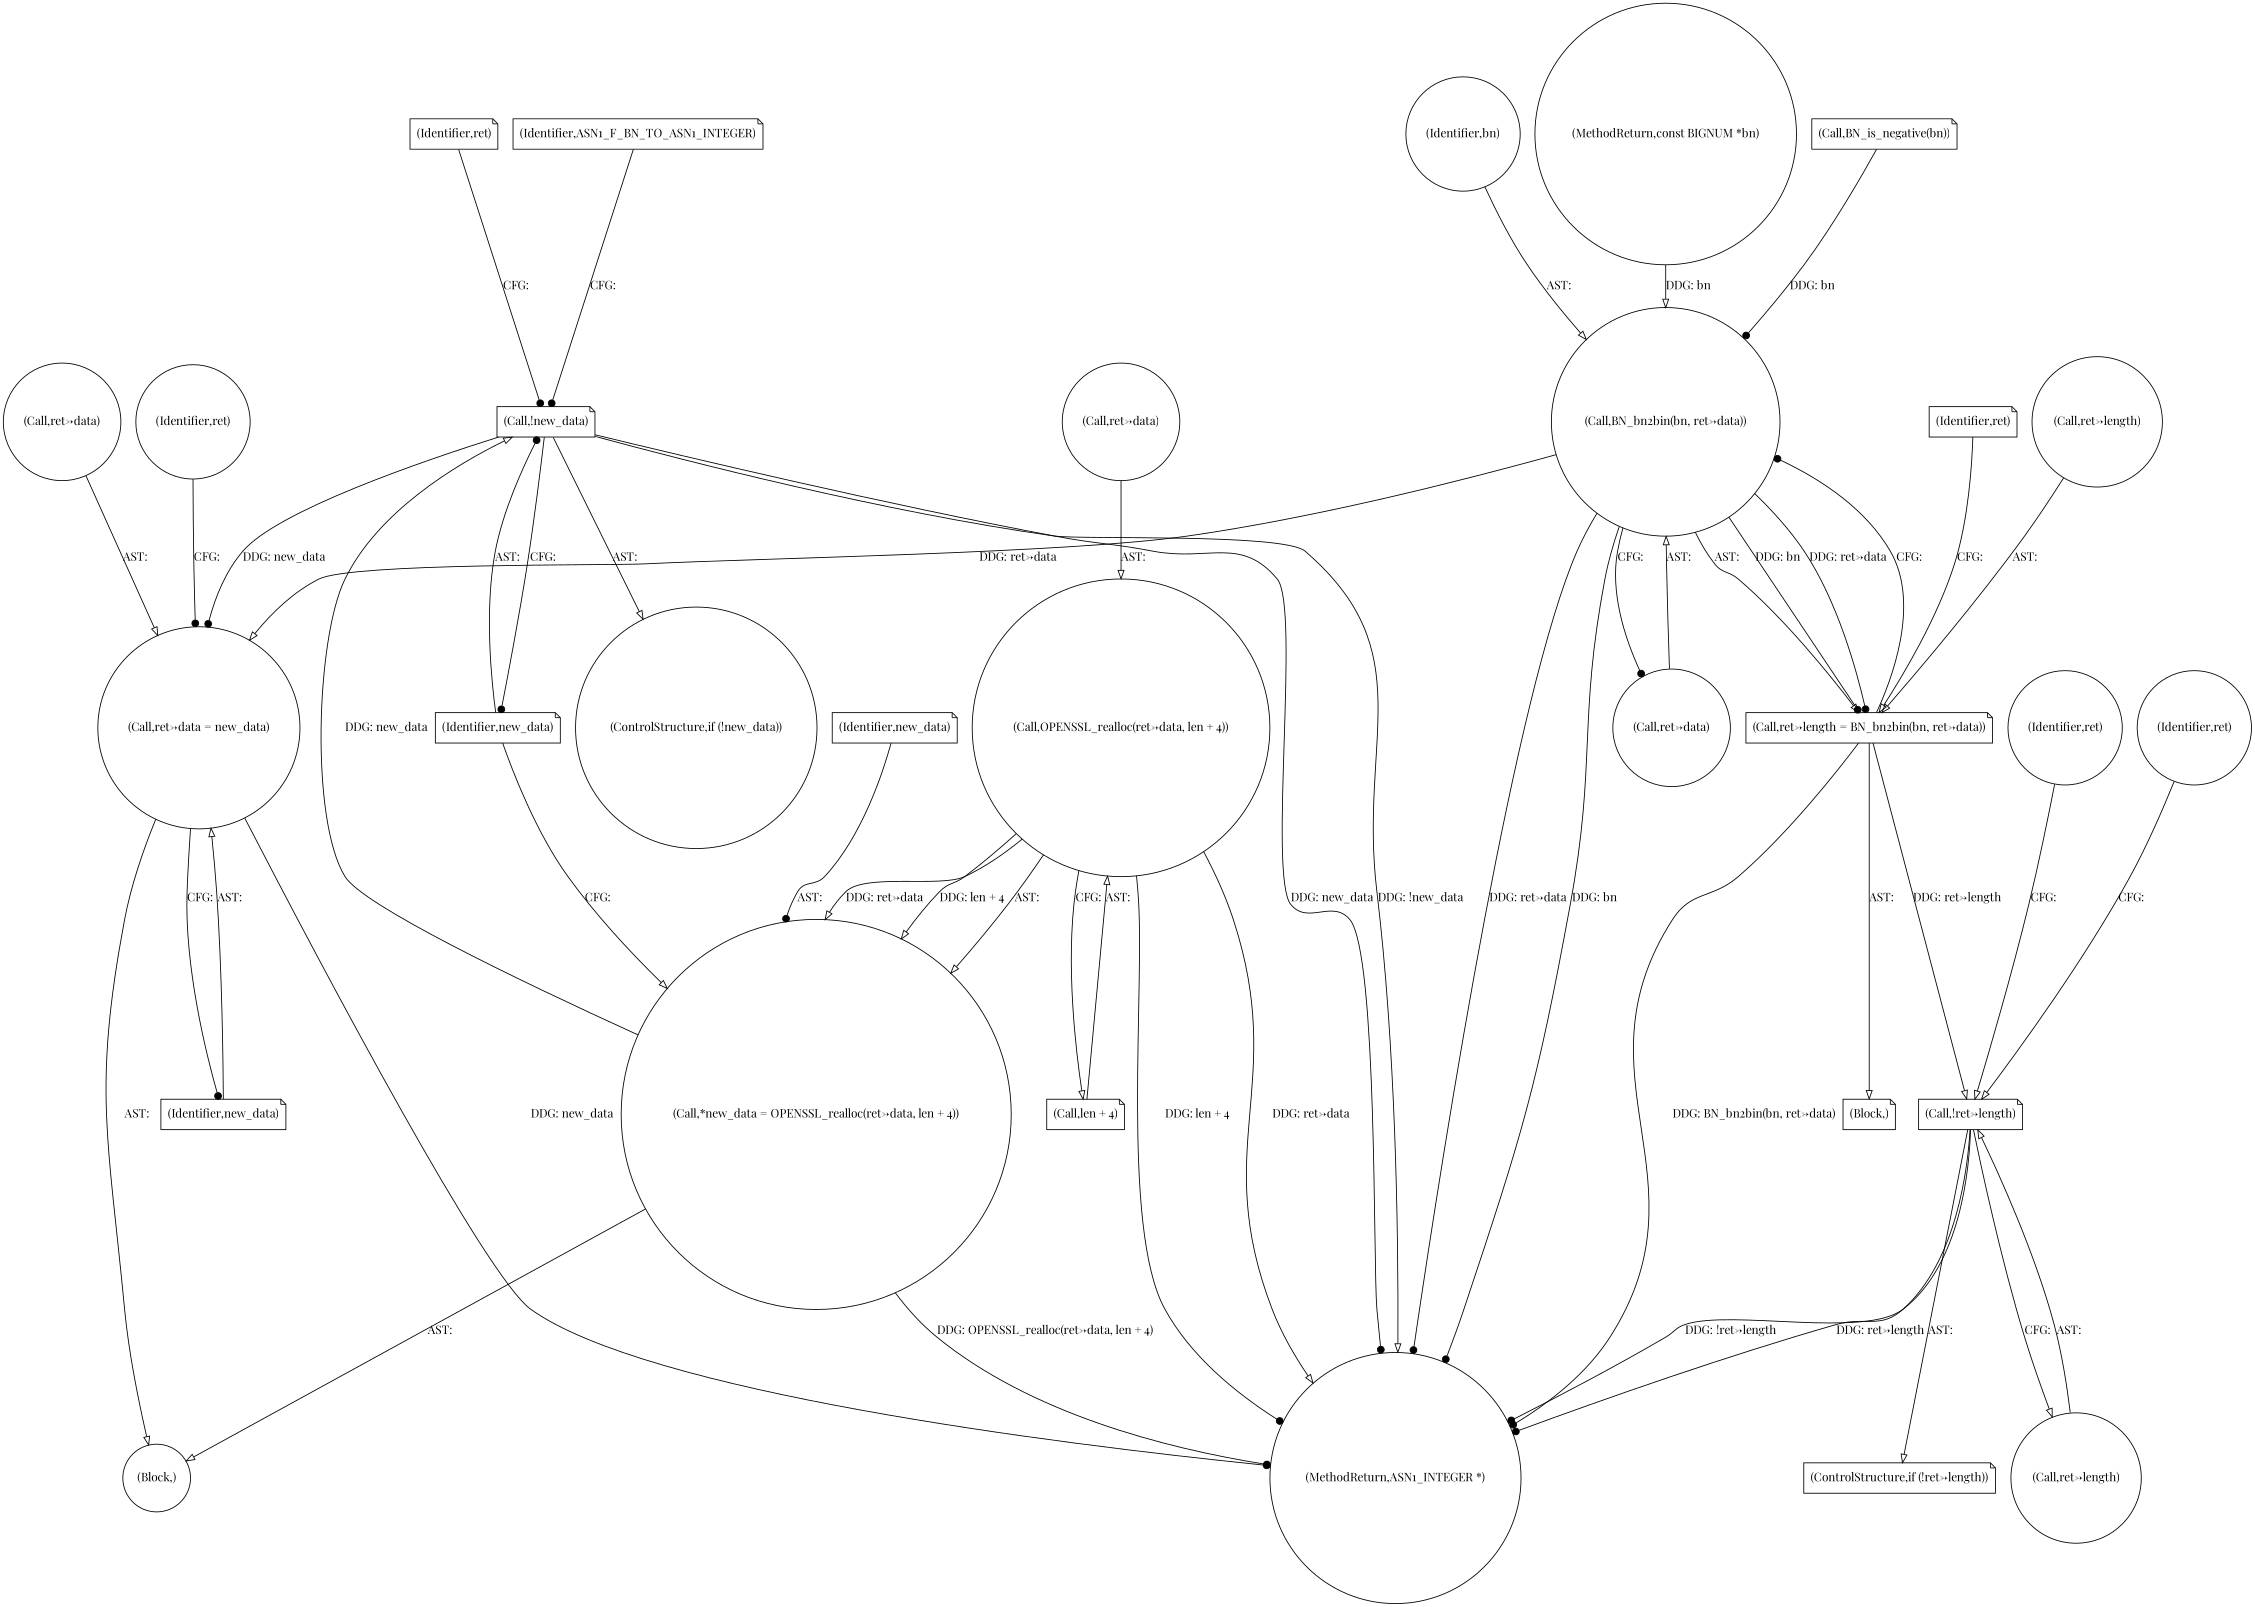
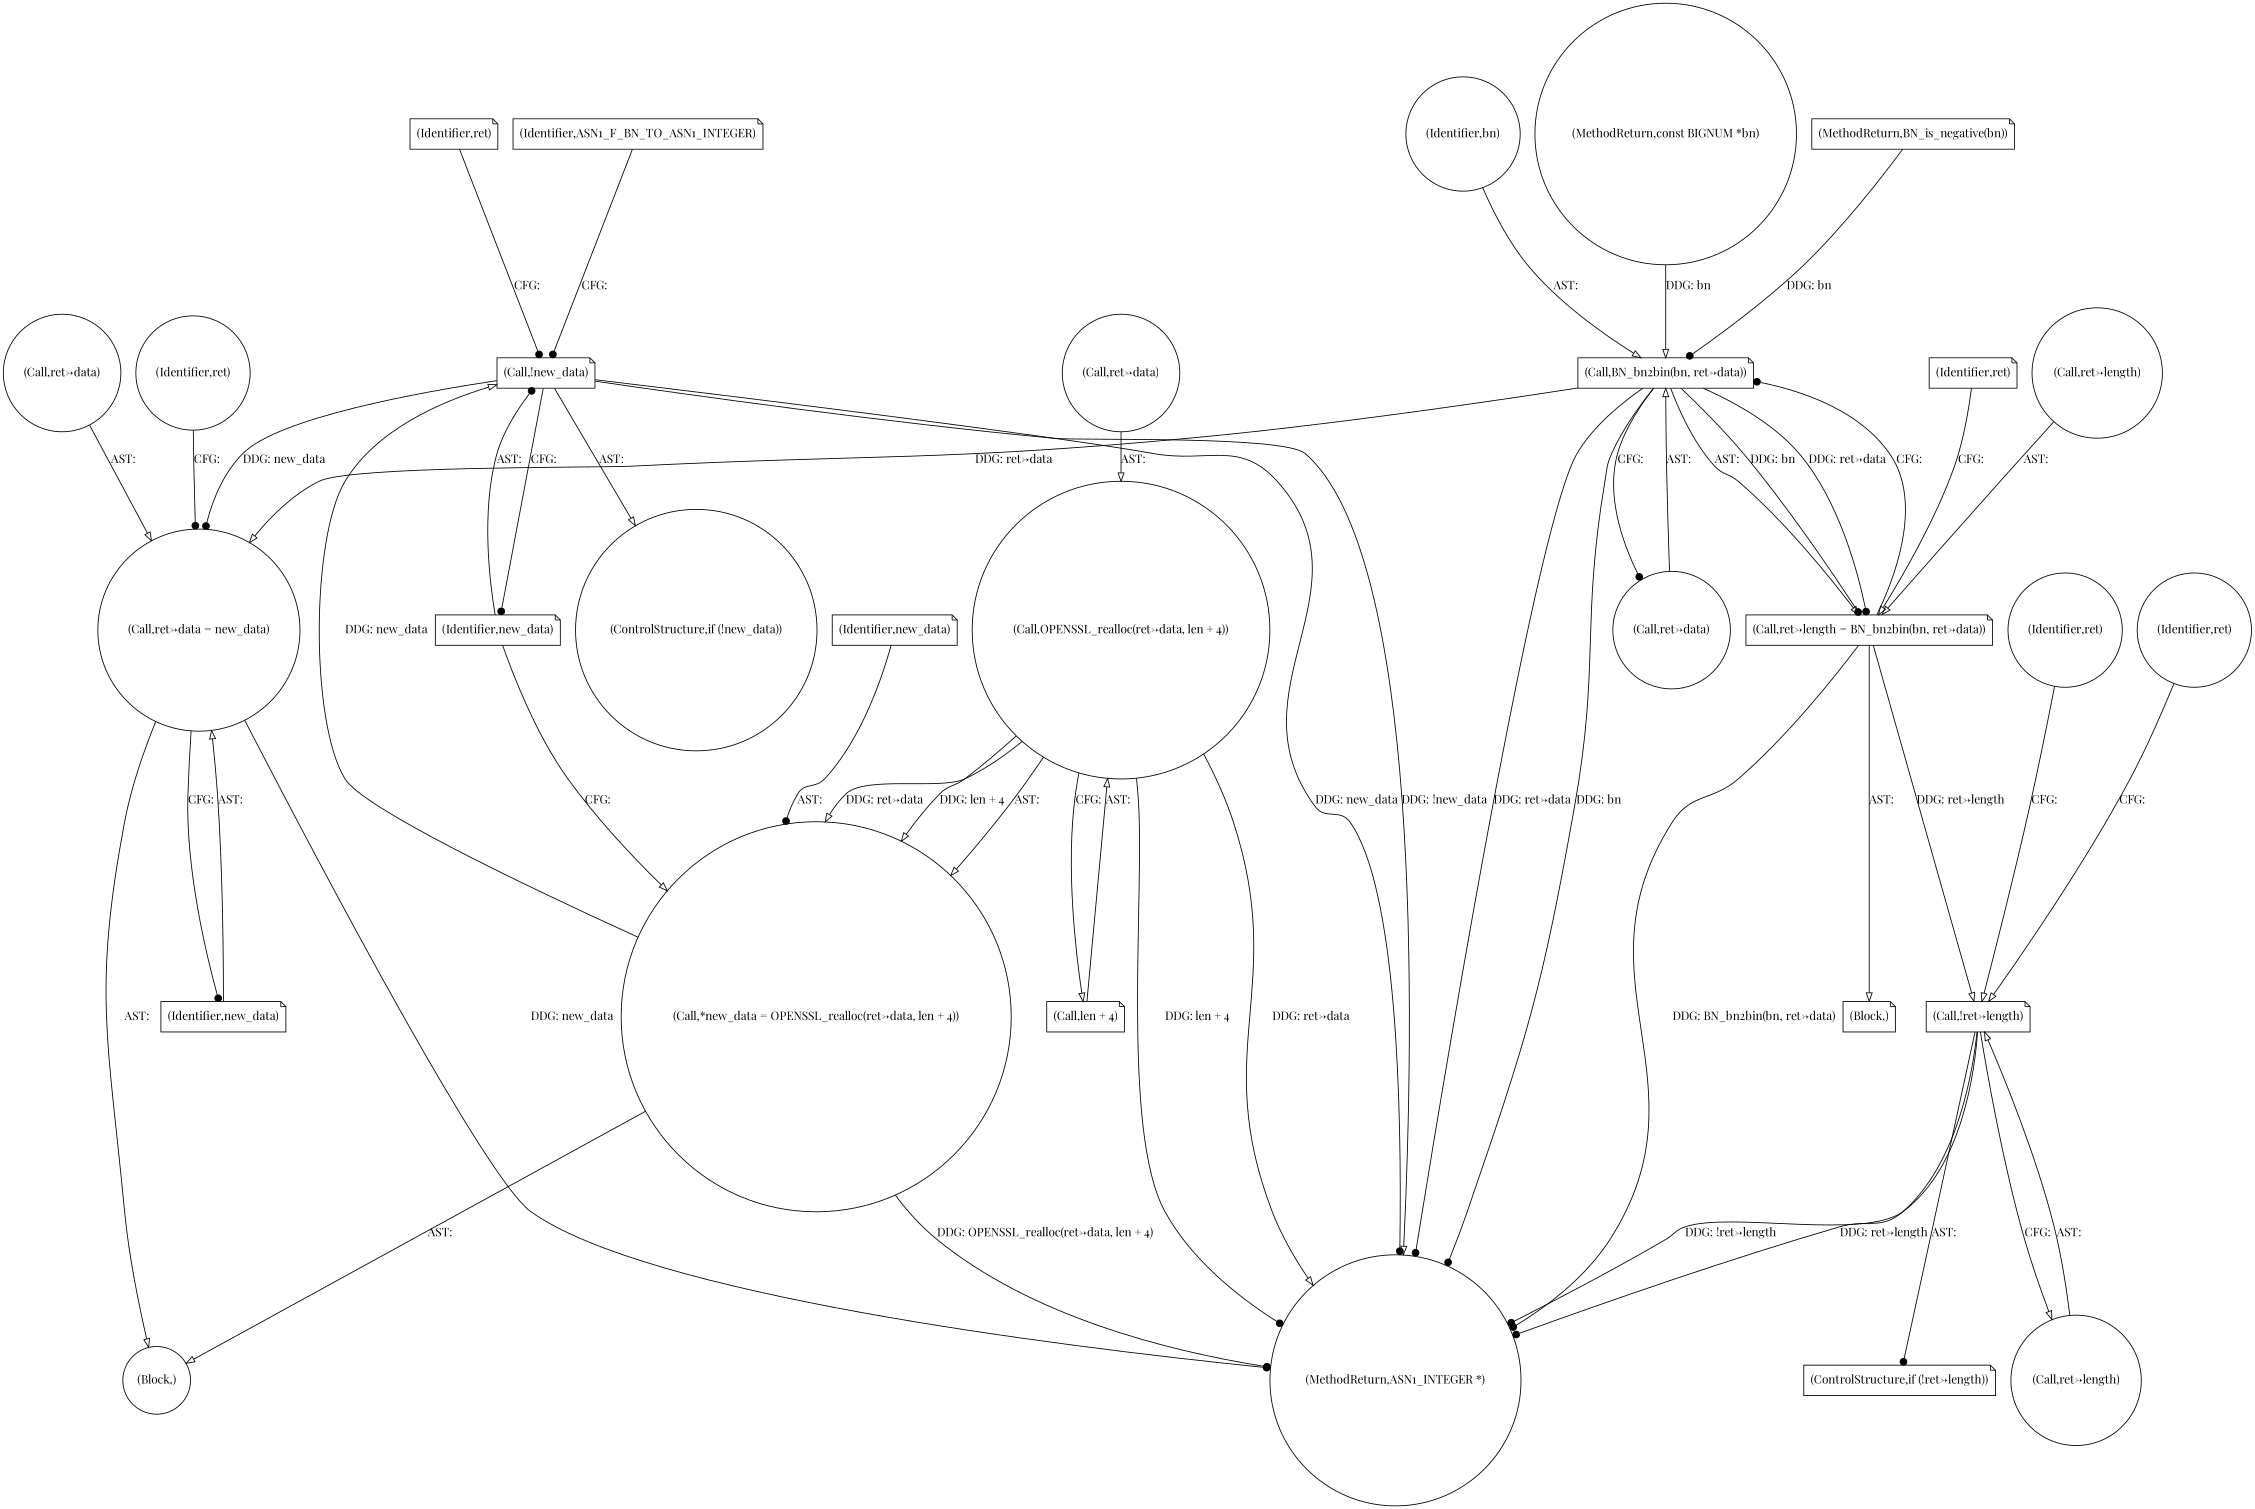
node "(Call,BN_is_negative(bn))": label "(Call,BN_is_negative(bn))" -> "(MethodReturn,BN_is_negative(bn))"
node "(Call,BN_bn2bin(bn, ret->data))": shape circle -> note
edge "(Call,!ret->length)" -> "(ControlStructure,if (!ret->length))": arrowhead onormal -> dot
